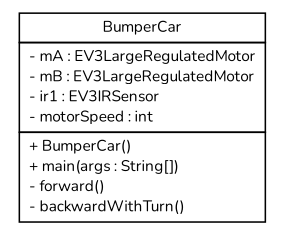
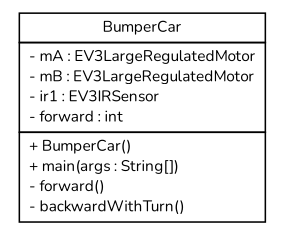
node "BumperCar": text "- motorSpeed : int" -> "- forward : int"
